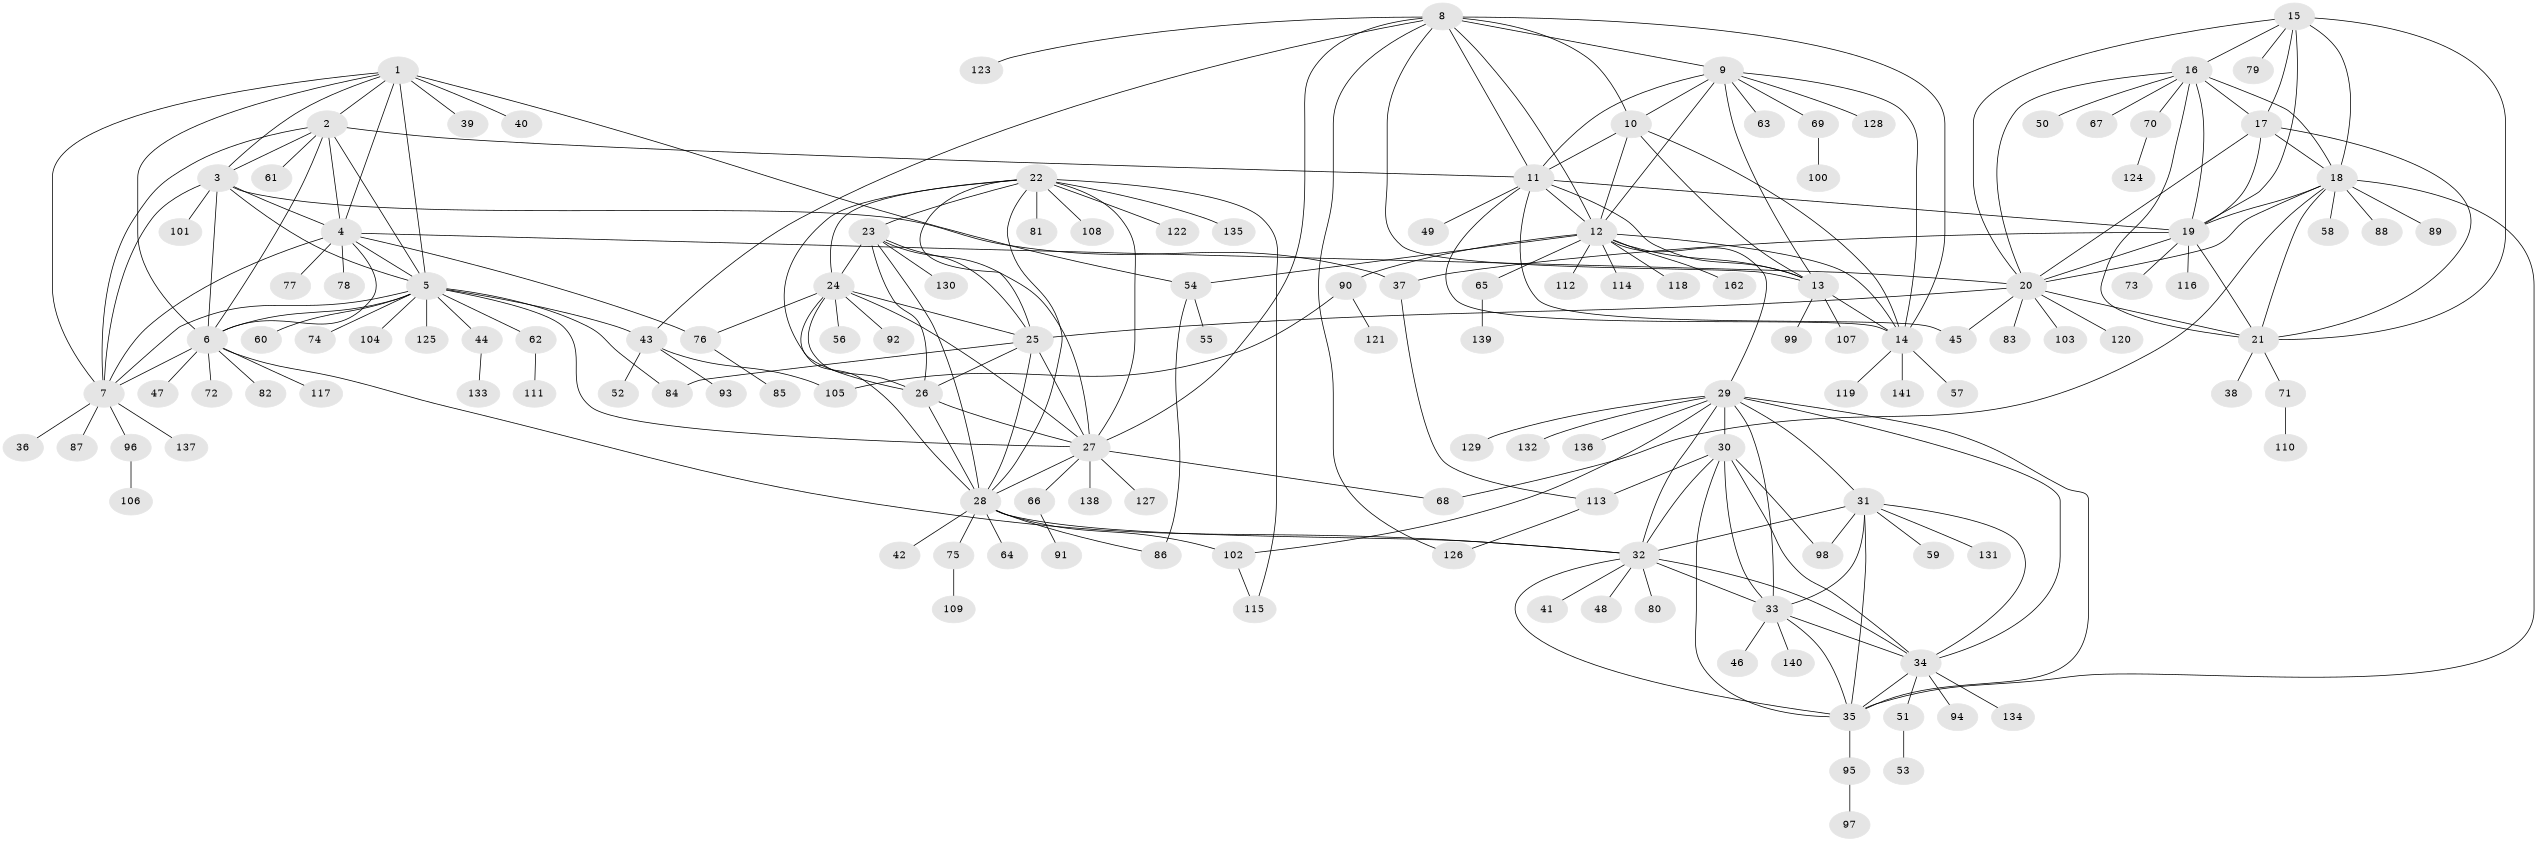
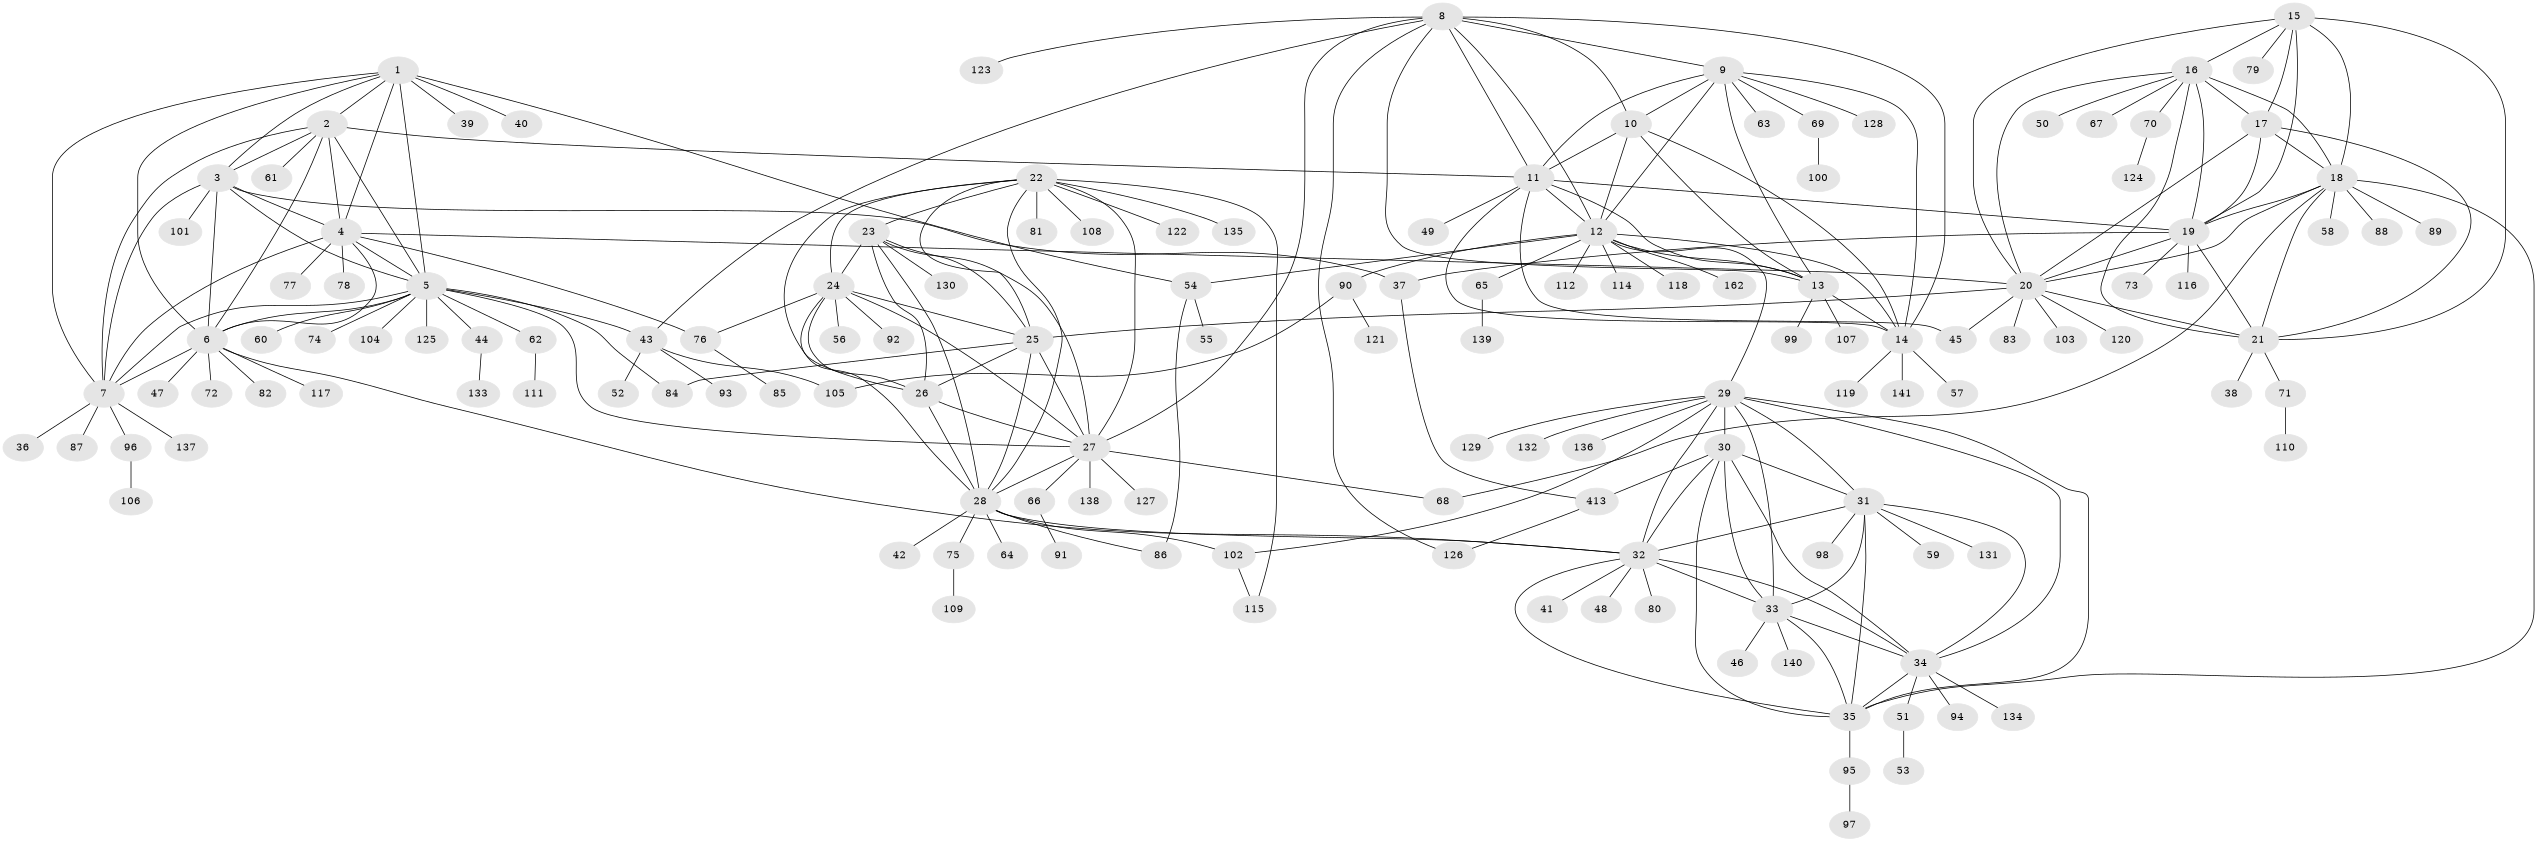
edge "30" -- "98": now "30" -- "31"
node "113": label "113" -> "413"
